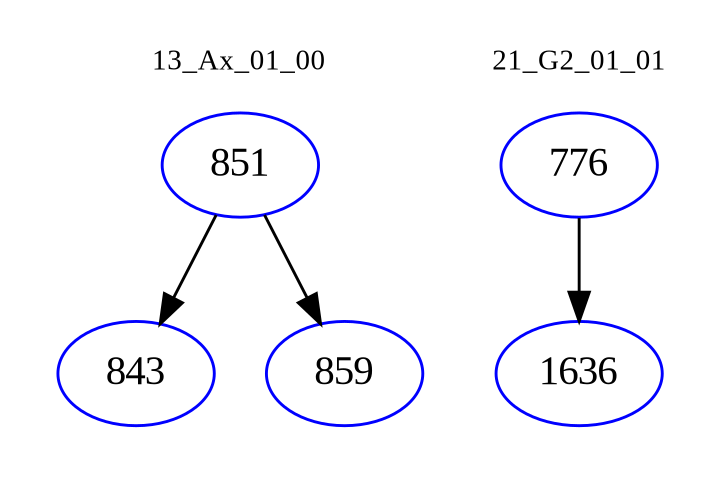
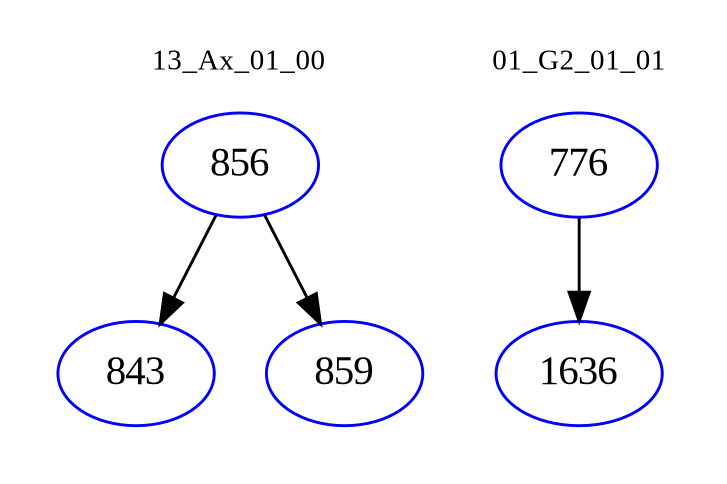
cluster "21_G2_01_01": label "21_G2_01_01" -> "01_G2_01_01"
node "851": label "851" -> "856"
